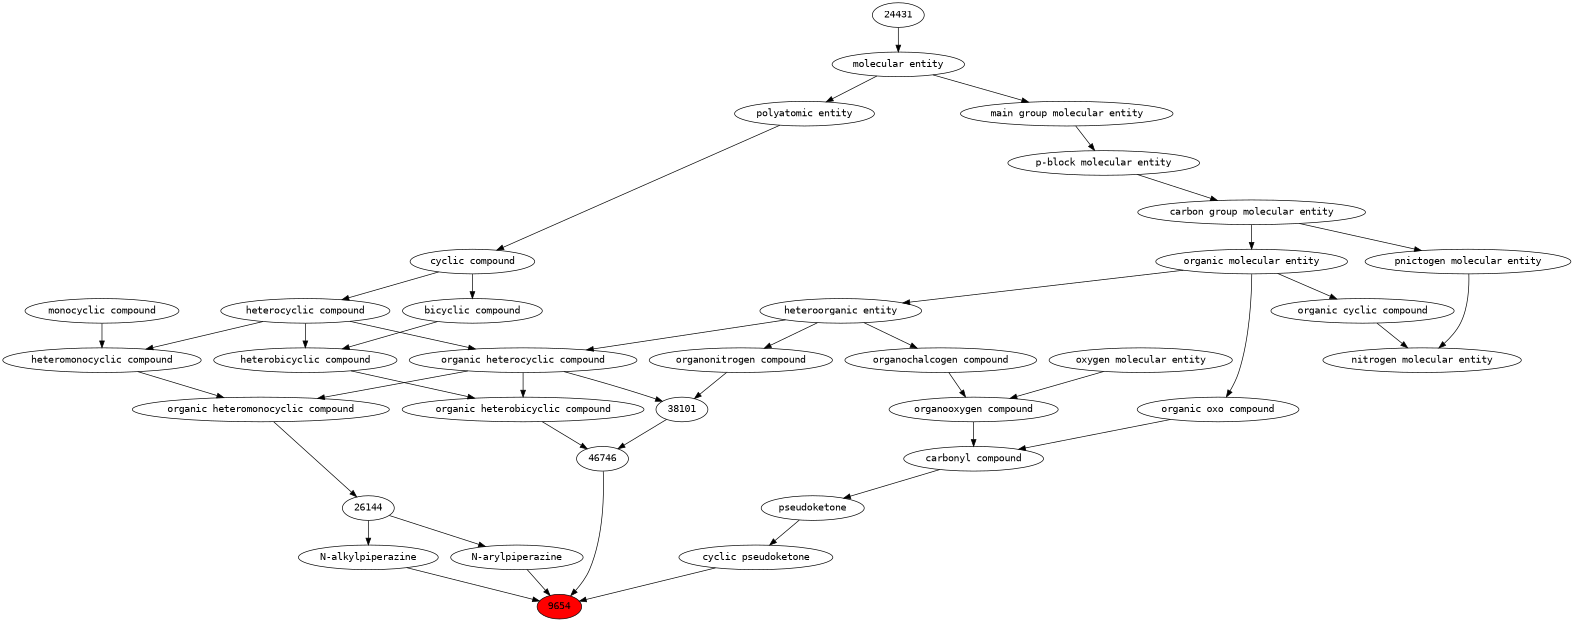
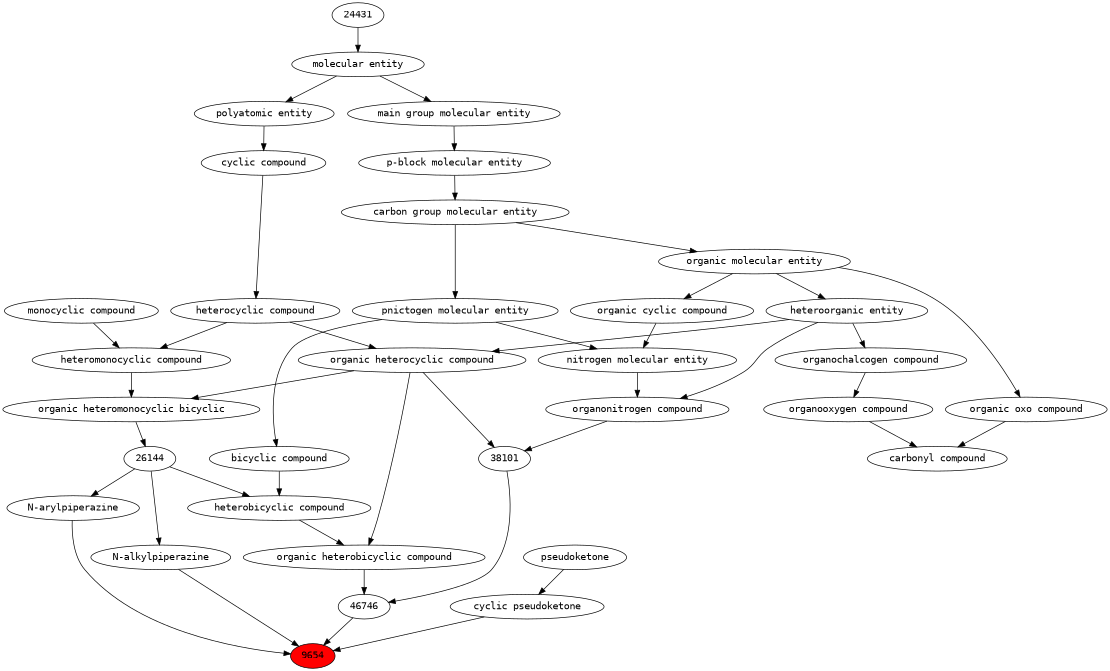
edge "cyclic compound" -> "bicyclic compound": now "pnictogen molecular entity" -> "bicyclic compound"
edge "heterocyclic compound" -> "heterobicyclic compound": now "26144" -> "heterobicyclic compound"
node "oxygen molecular entity": removed
edge "nitrogen molecular entity" -> "organonitrogen compound": added
node "organic heteromonocyclic compound": label "organic heteromonocyclic compound" -> "organic heteromonocyclic bicyclic"
edge "carbonyl compound" -> "pseudoketone": removed
